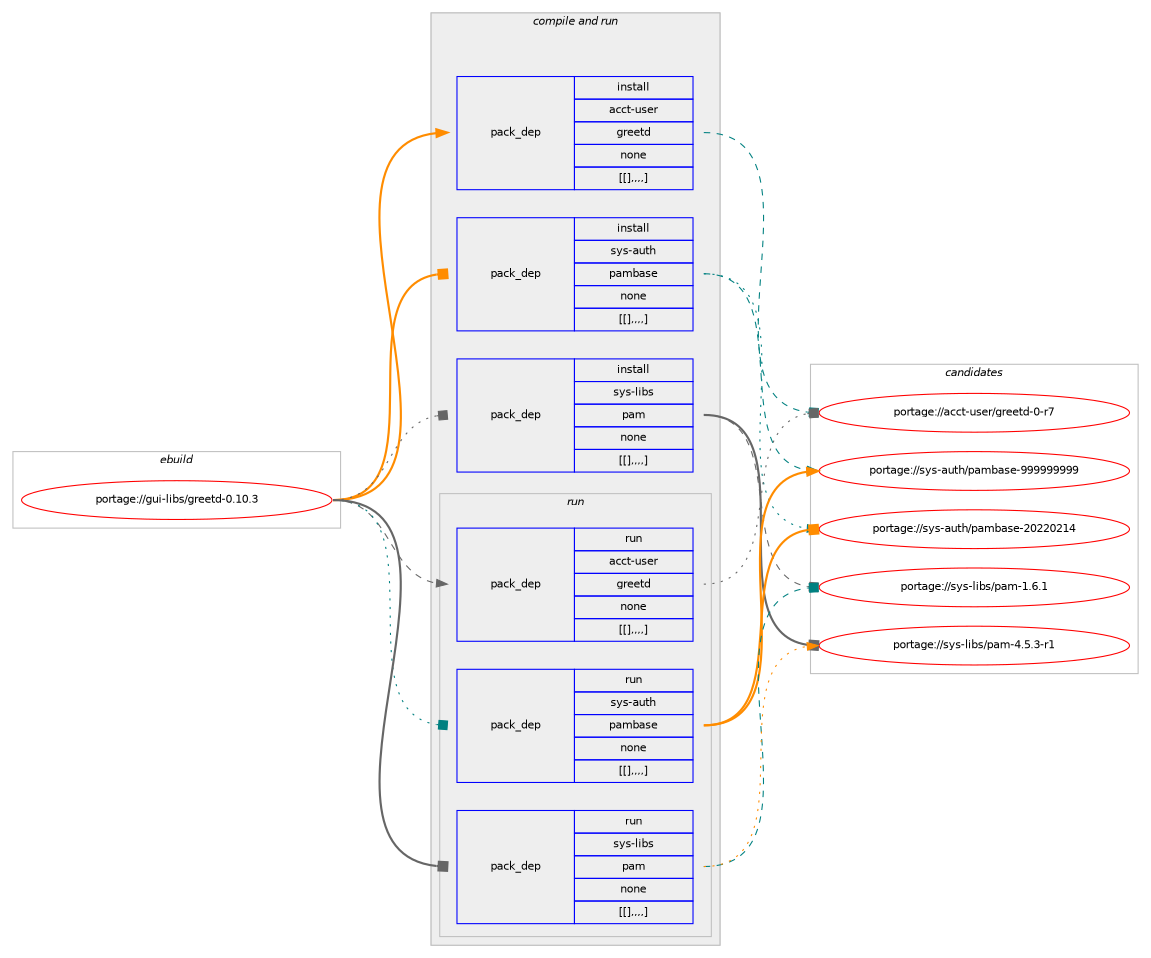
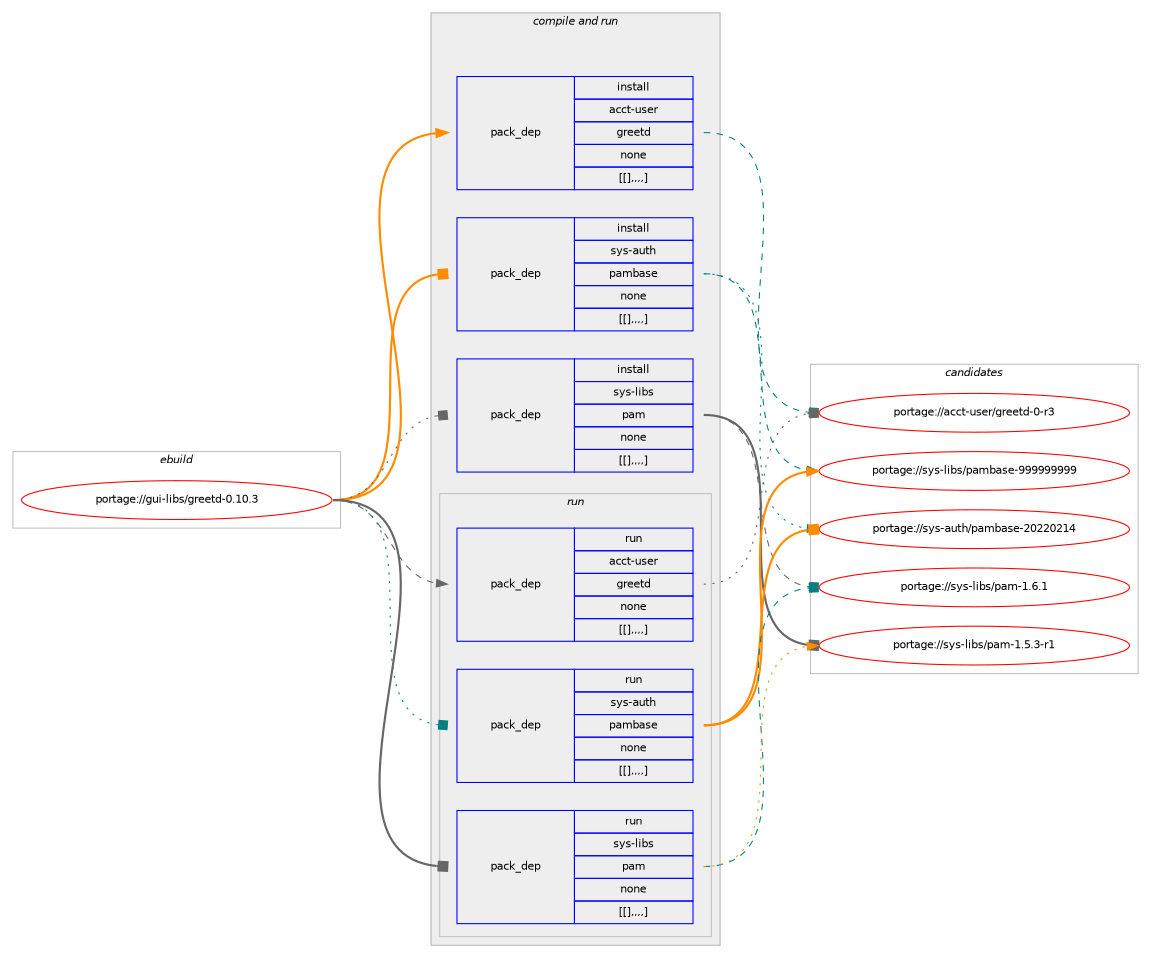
node "portage://acct-user/greetd-0-r7": label "portage://acct-user/greetd-0-r7" -> "portage://acct-user/greetd-0-r3"
node "portage://sys-auth/pambase-999999999": label "portage://sys-auth/pambase-999999999" -> "portage://sys-libs/pambase-999999999"
node "portage://sys-libs/pam-4.5.3-r1": label "portage://sys-libs/pam-4.5.3-r1" -> "portage://sys-libs/pam-1.5.3-r1"
